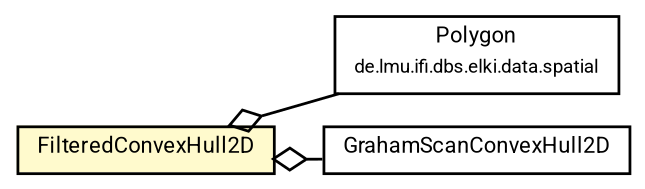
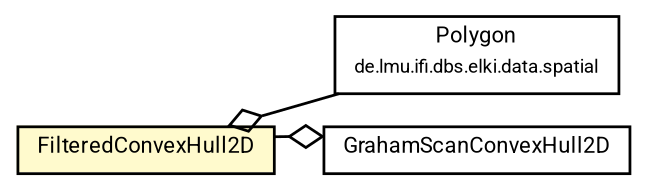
edge "GrahamScanConvexHull2D" -> "FilteredConvexHull2D": reversed
